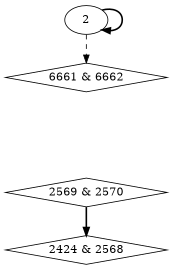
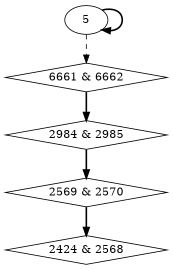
node "2": label "2" -> "5"
node "2984 & 2985": added
